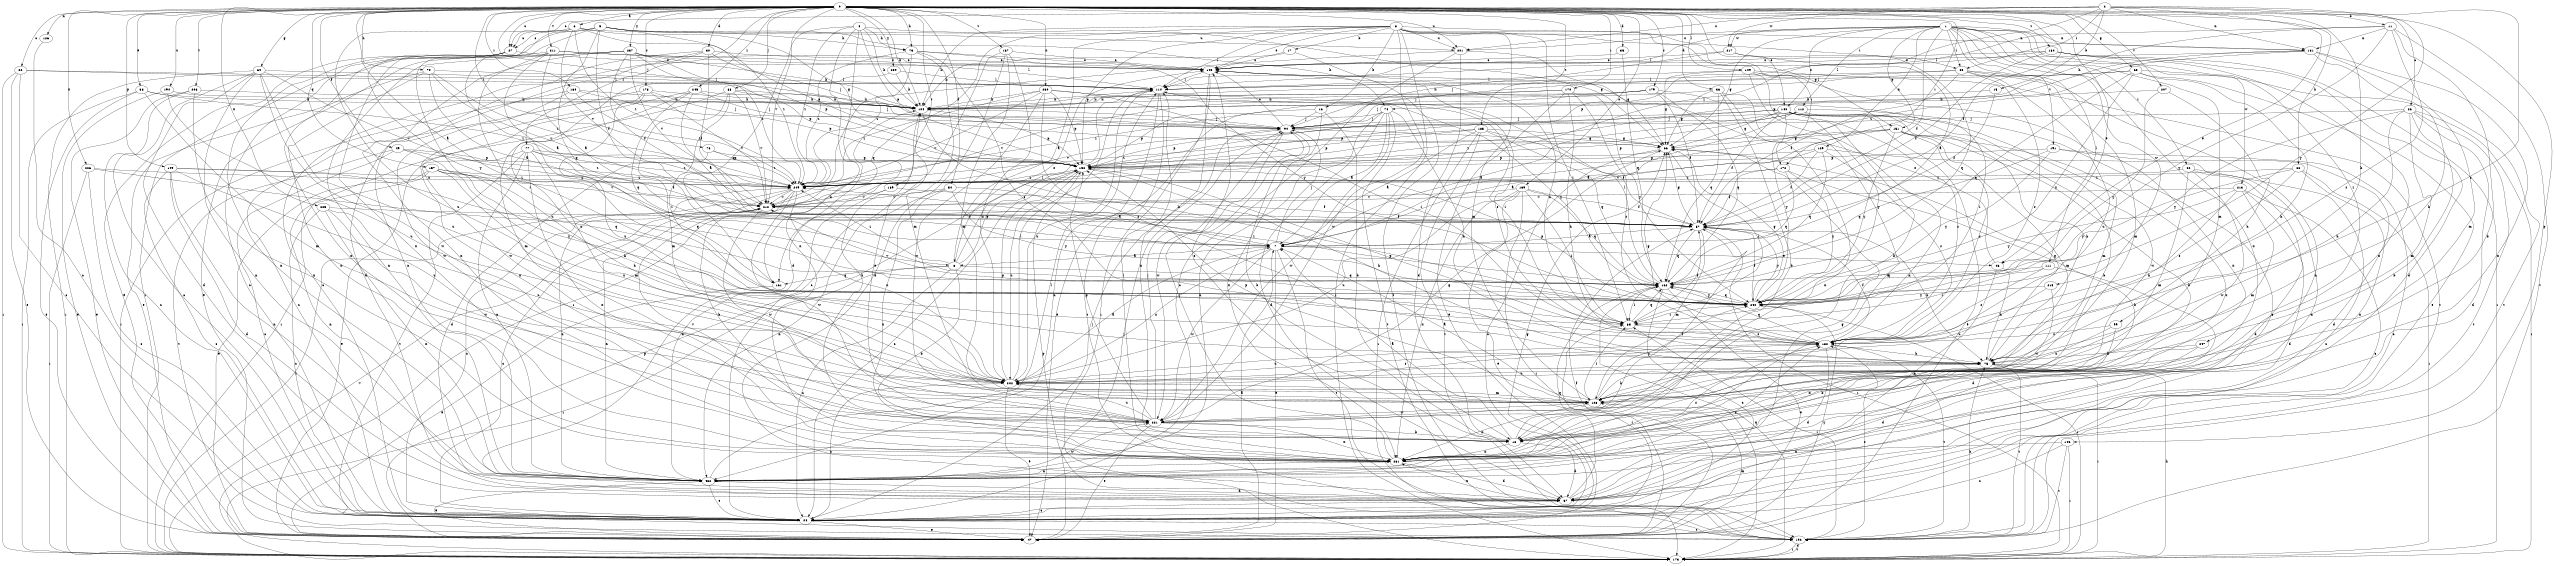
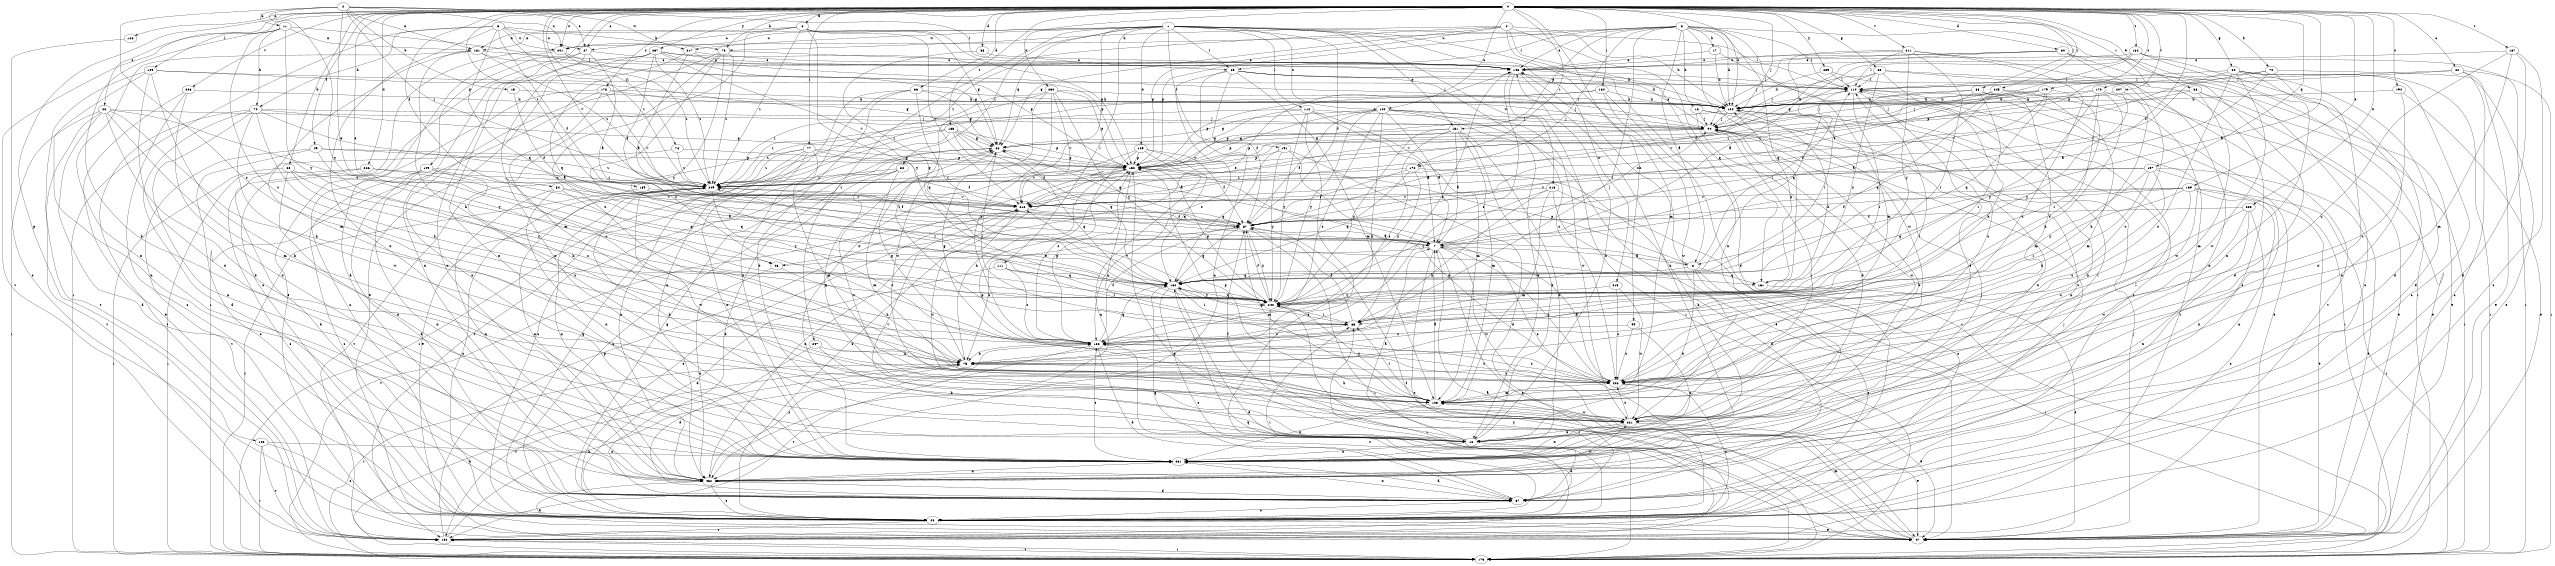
edge "70" -> "249": removed, label "z"
